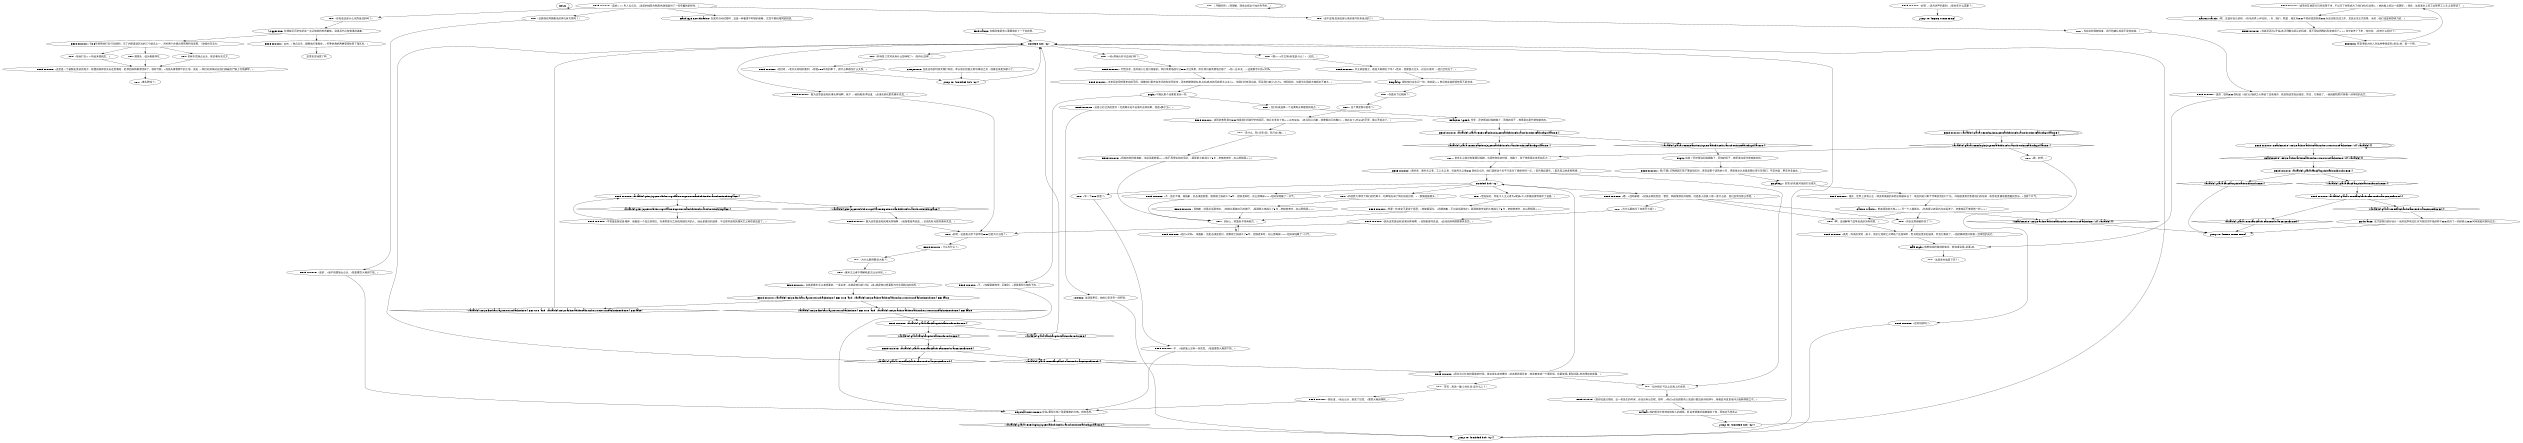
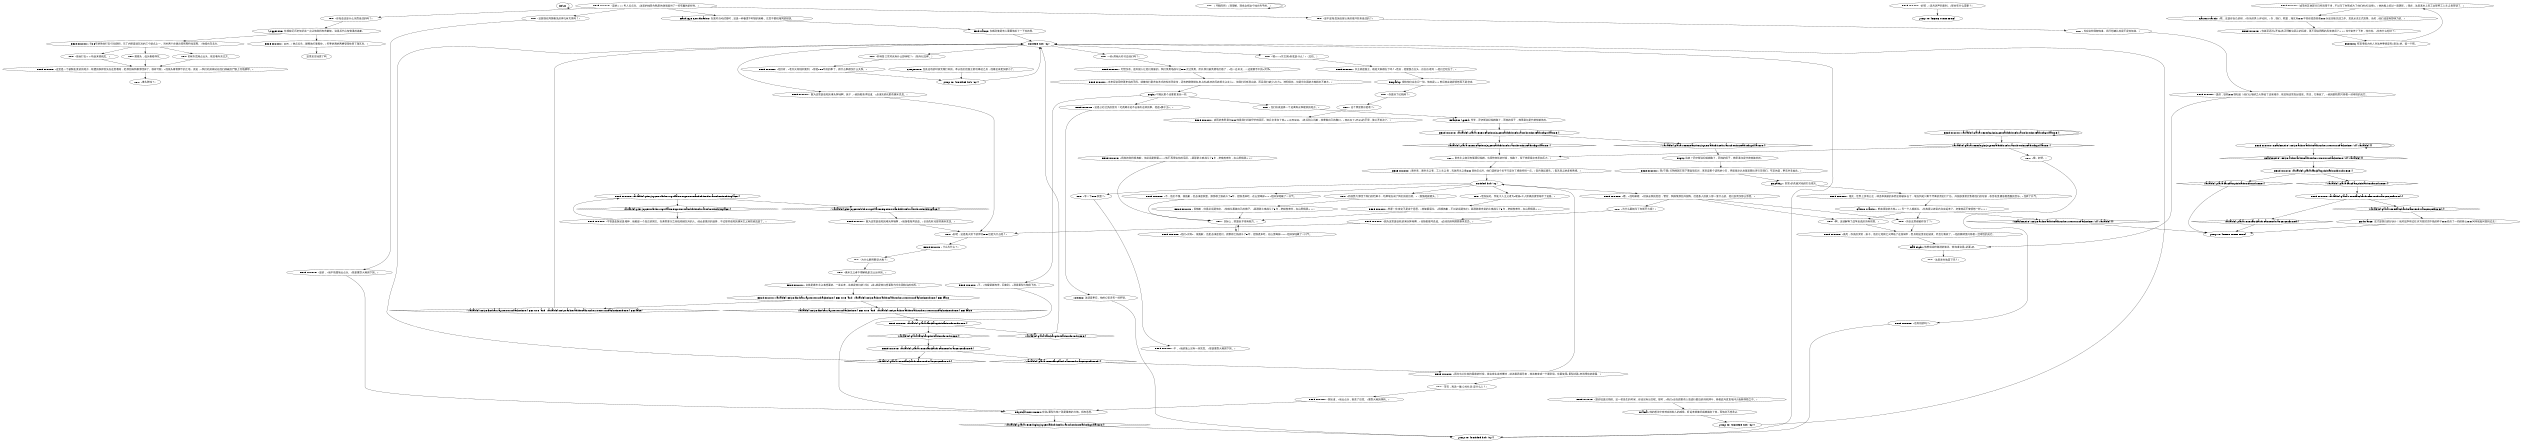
edge "Hand/Eye Coordination: 在面对自动武器时，这是一种极度不明智的策略。注意不要犯相同的错误。" -> "Endurance: 你感到像是有人重重地扯了一下你的胃。": added
edge "Logic: 可能比那个还要更复杂一些。" -> "René Arnoux: “这是公社社员的宣传！纪尧姆永远不会做出这样的事。他是*狮子王*。”": added
node "You: “没什么。我*没有*想。我只会*做*。”": removed
node "You: “也许我们可以之后再上历史课。”": removed
edge "René Arnoux: “不，”他的脸上没有一丝笑意。“那是重型火炮留下的。”" -> "Physical Instrument: 你说*重型火炮？那是最棒的火炮。很有意思。": removed
